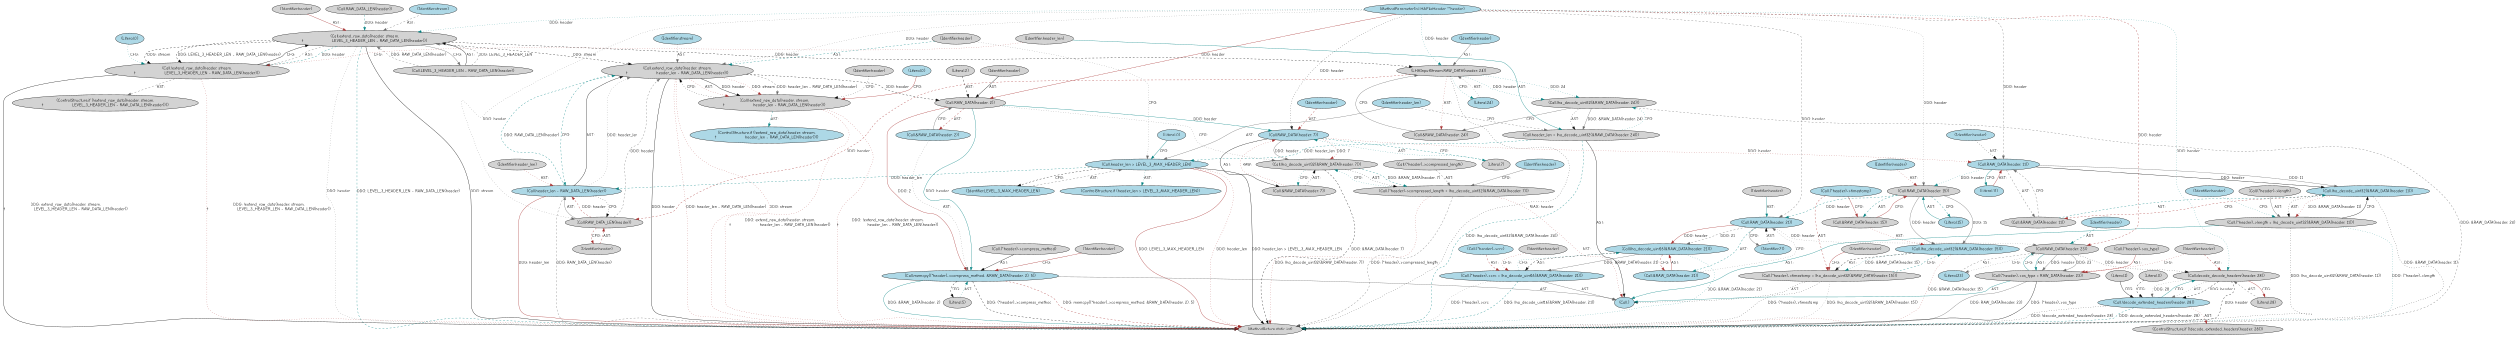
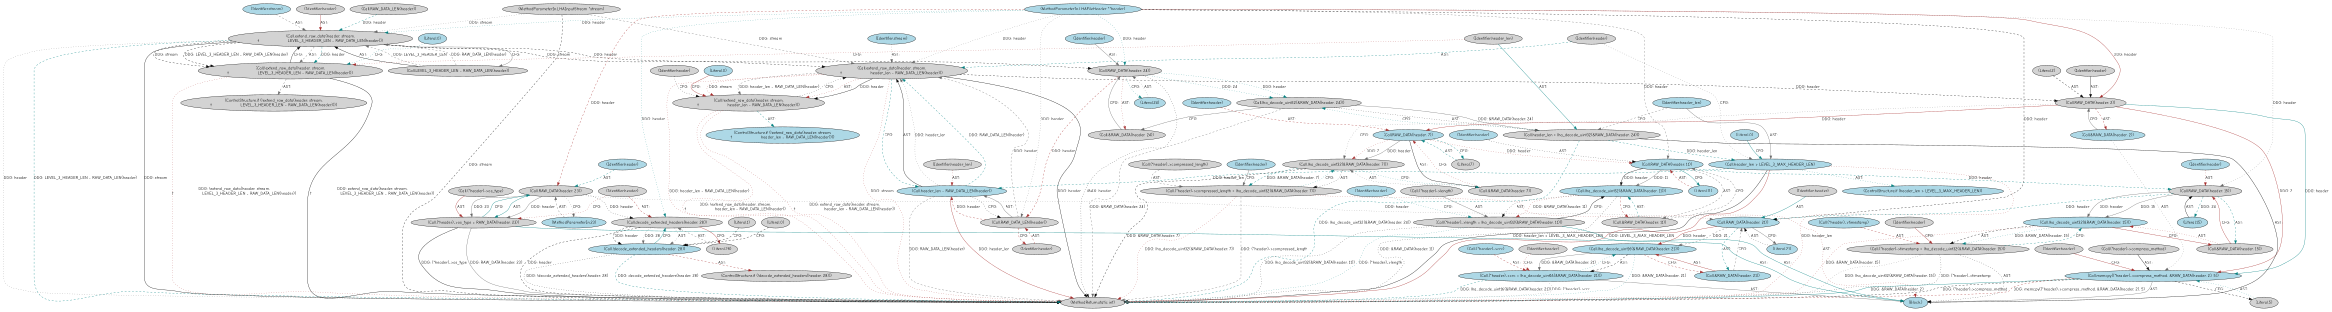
node "(MethodParameterIn,LHAInputStream *stream)": added
edge "(MethodParameterIn,LHAFileHeader **header)" -> "(Call,RAW_DATA(header, 21))": color gray40 -> black
edge "(MethodParameterIn,LHAFileHeader **header)" -> "(Call,RAW_DATA(header, 7))": removed, label "DDG: header"
node "(LHAInputStream,RAW_DATA(header, 24))": label "(LHAInputStream,RAW_DATA(header, 24))" -> "(Call,RAW_DATA(header, 24))"
edge "(Call,RAW_DATA(header, 2))" -> "(Call,RAW_DATA(header, 7))": color teal -> brown
edge "(Literal,7)" -> "(Call,RAW_DATA(header, 7))": style dotted -> dashed
edge "(Call,&RAW_DATA(header, 7))" -> "(Call,RAW_DATA(header, 7))": label "RAW: " -> "CFG: "
edge "(Call,RAW_DATA(header, 11))" -> "(Call,RAW_DATA(header, 15))": style dotted -> dashed
edge "(Call,&RAW_DATA(header, 7))" -> "(Call,lha_decode_uint32(&RAW_DATA(header, 7)))": color black -> gray40
edge "(Literal,11)" -> "(Call,RAW_DATA(header, 11))": style solid -> dashed
node "(Identifier,LEVEL_3_MAX_HEADER_LEN)": removed
edge "(Call,(*header)->timestamp)" -> "(Call,&RAW_DATA(header, 15))": now "(Call,lha_decode_uint32(&RAW_DATA(header, 15)))" -> "(Call,&RAW_DATA(header, 15))"
edge "(Call,RAW_DATA(header, 15))" -> "(Literal,15)": label "CFG: " -> "DDG: 24"
edge "(Literal,15)" -> "(Call,RAW_DATA(header, 15))": color teal -> black
edge "(Call,RAW_DATA(header, 21))" -> "(Call,RAW_DATA(header, 23))": reversed
node "(Identifier,21)": label "(Identifier,21)" -> "(Literal,21)"
edge "(Call,&RAW_DATA(header, 21))" -> "(Call,RAW_DATA(header, 21))": style dotted -> dashed
node "(Literal,23)": label "(Literal,23)" -> "(MethodParameterIn,23)"
node "(Call,decode_decode_headers(header, 28))": label "(Call,decode_decode_headers(header, 28))" -> "(Call,decode_extended_headers(header, 28))"
edge "(Literal,1)" -> "(Call,!decode_extended_headers(header, 28))": style solid -> dashed
node "(Call,)": label "(Call,)" -> "(Block,)"
edge "(Call,!decode_extended_headers(header, 28))" -> "(ControlStructure,if (!decode_extended_headers(header, 28)))": style dotted -> dashed
